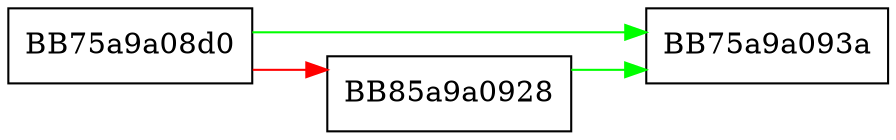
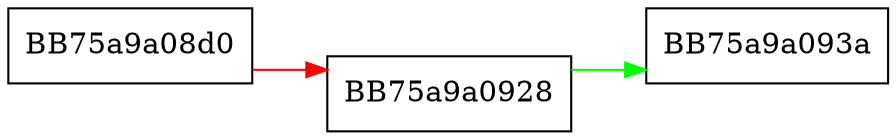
edge "BB75a9a08d0" -> "BB75a9a093a": removed
node "BB85a9a0928": label "BB85a9a0928" -> "BB75a9a0928"
